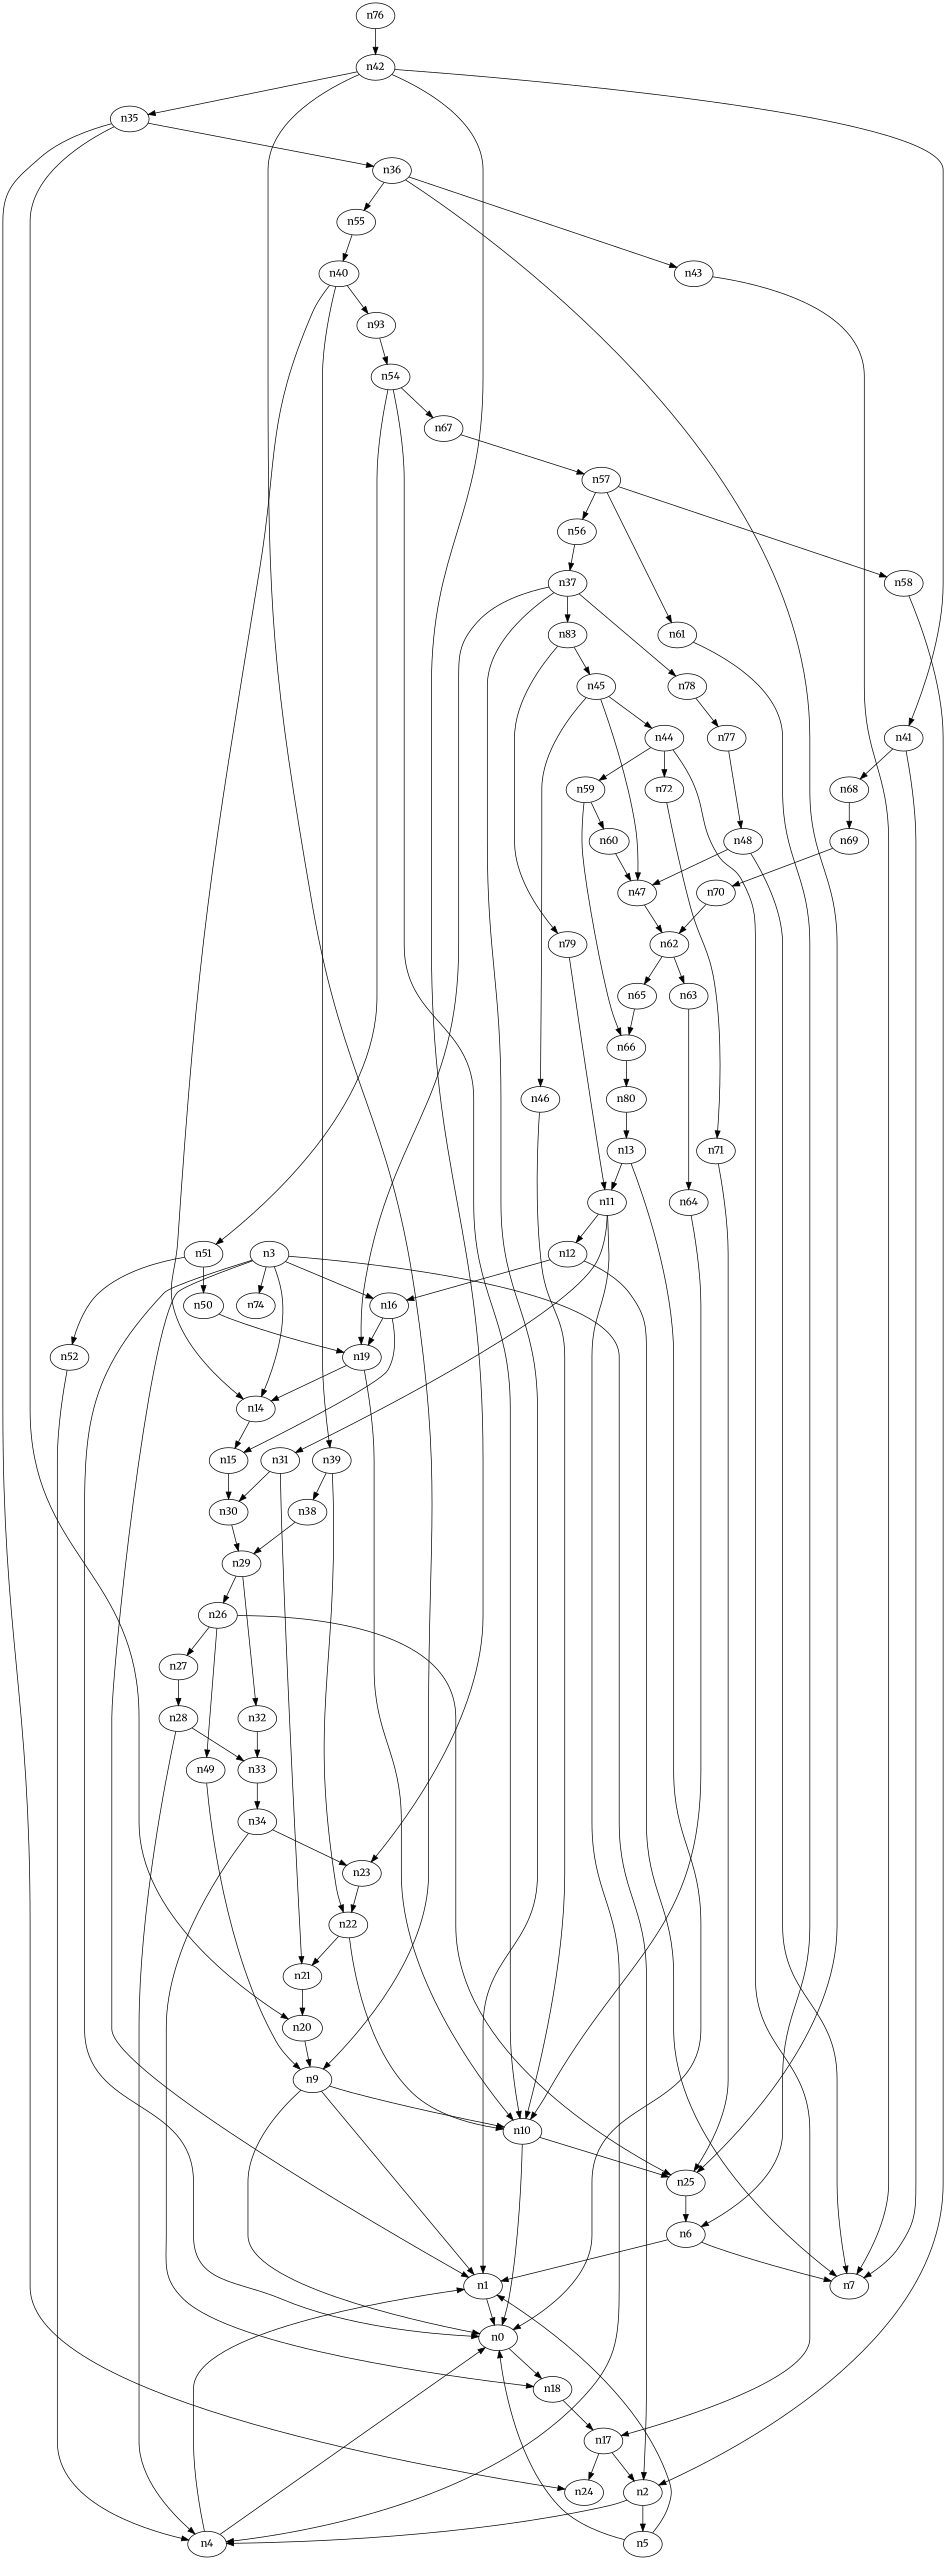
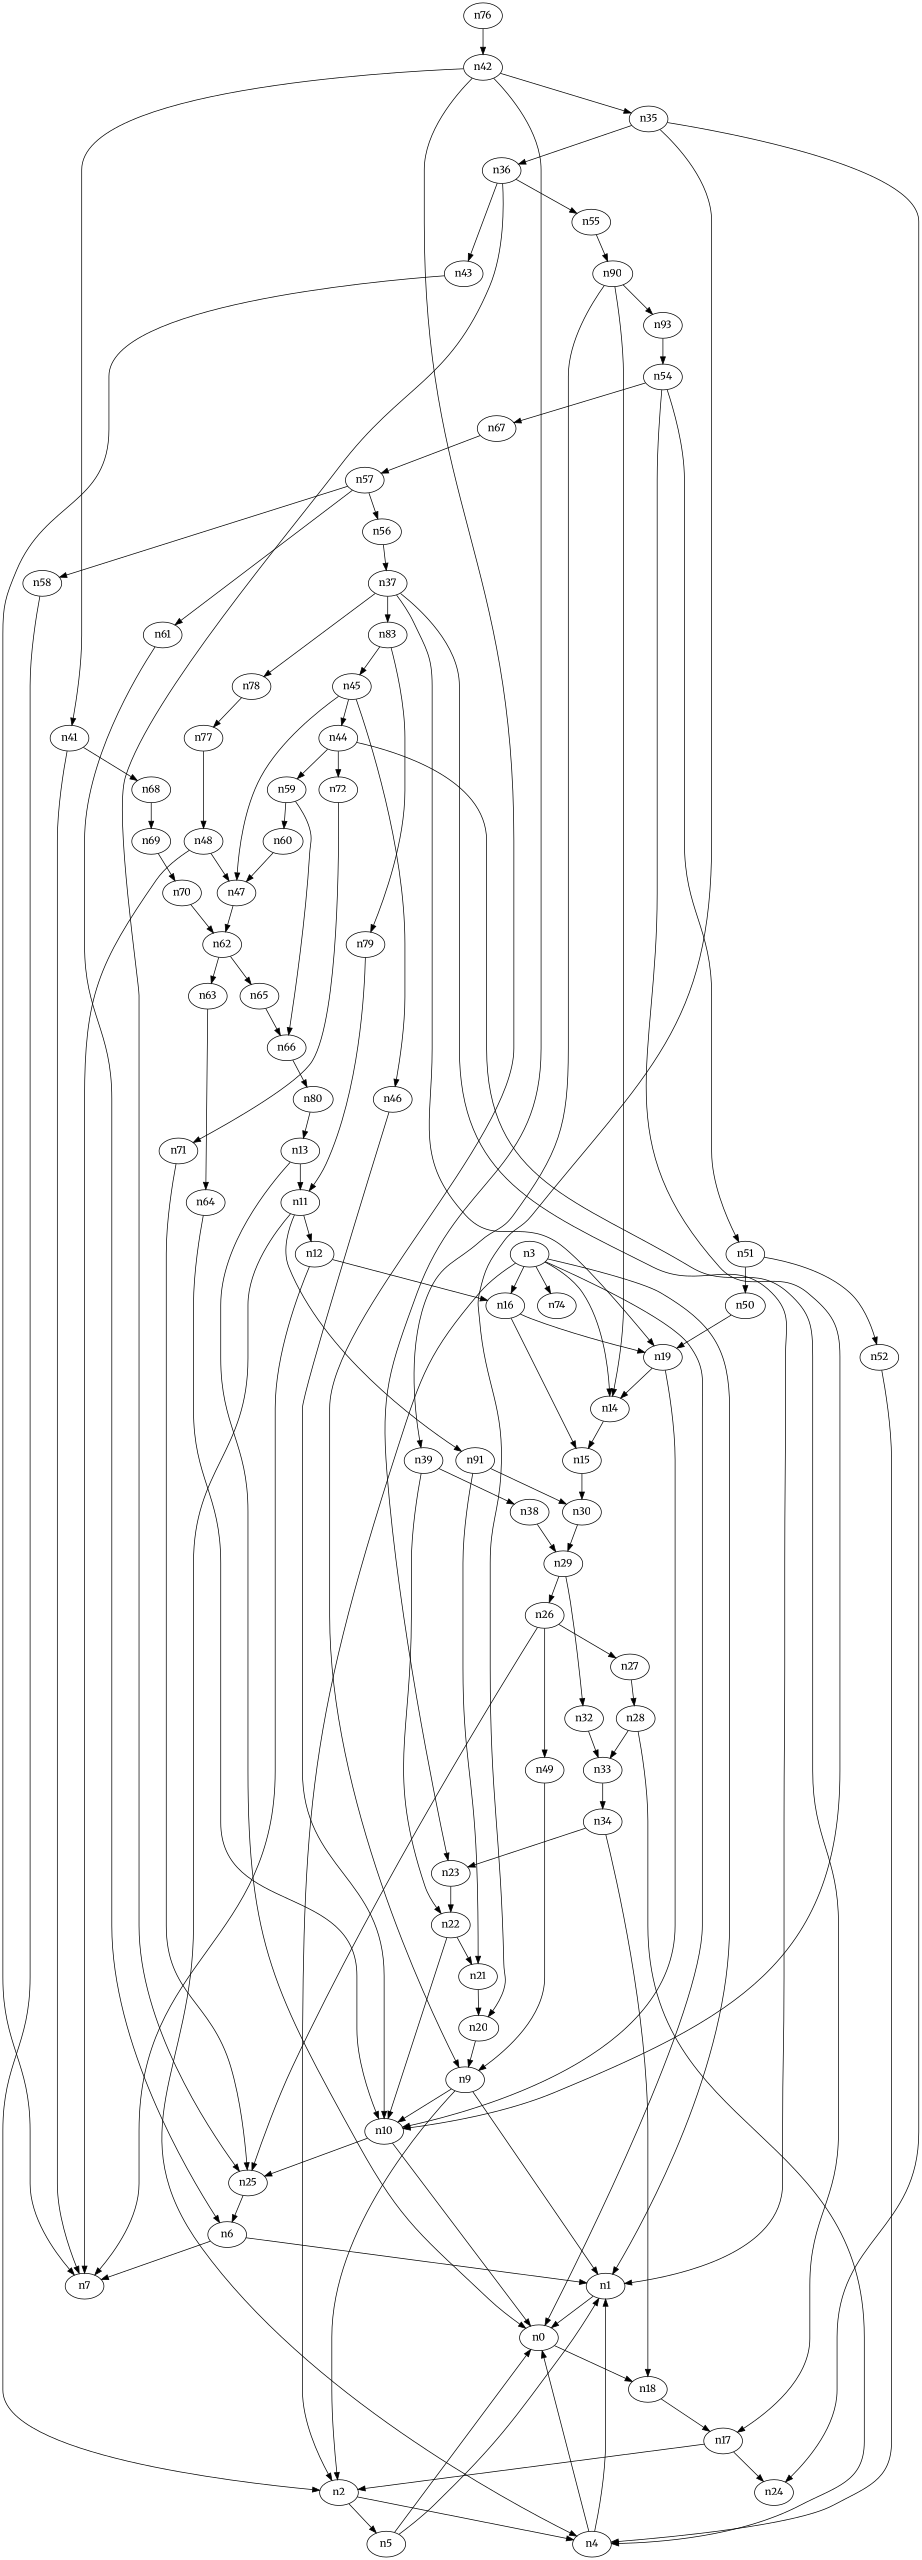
node "n40": label "n40" -> "n90"
node "n31": label "n31" -> "n91"
edge "n9" -> "n0": now "n9" -> "n2"
